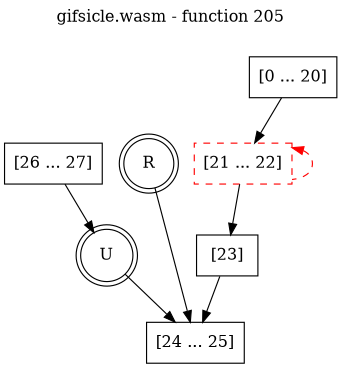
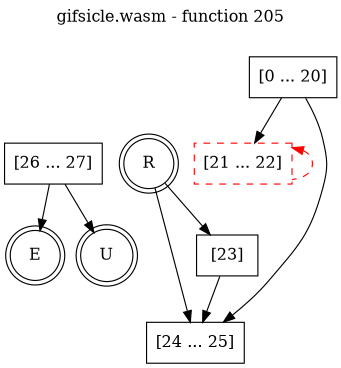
edge "[21 ... 22]" -> "[23]": now "R" -> "[23]"
node "E": added
edge "U" -> "[24 ... 25]": now "[0 ... 20]" -> "[24 ... 25]"
